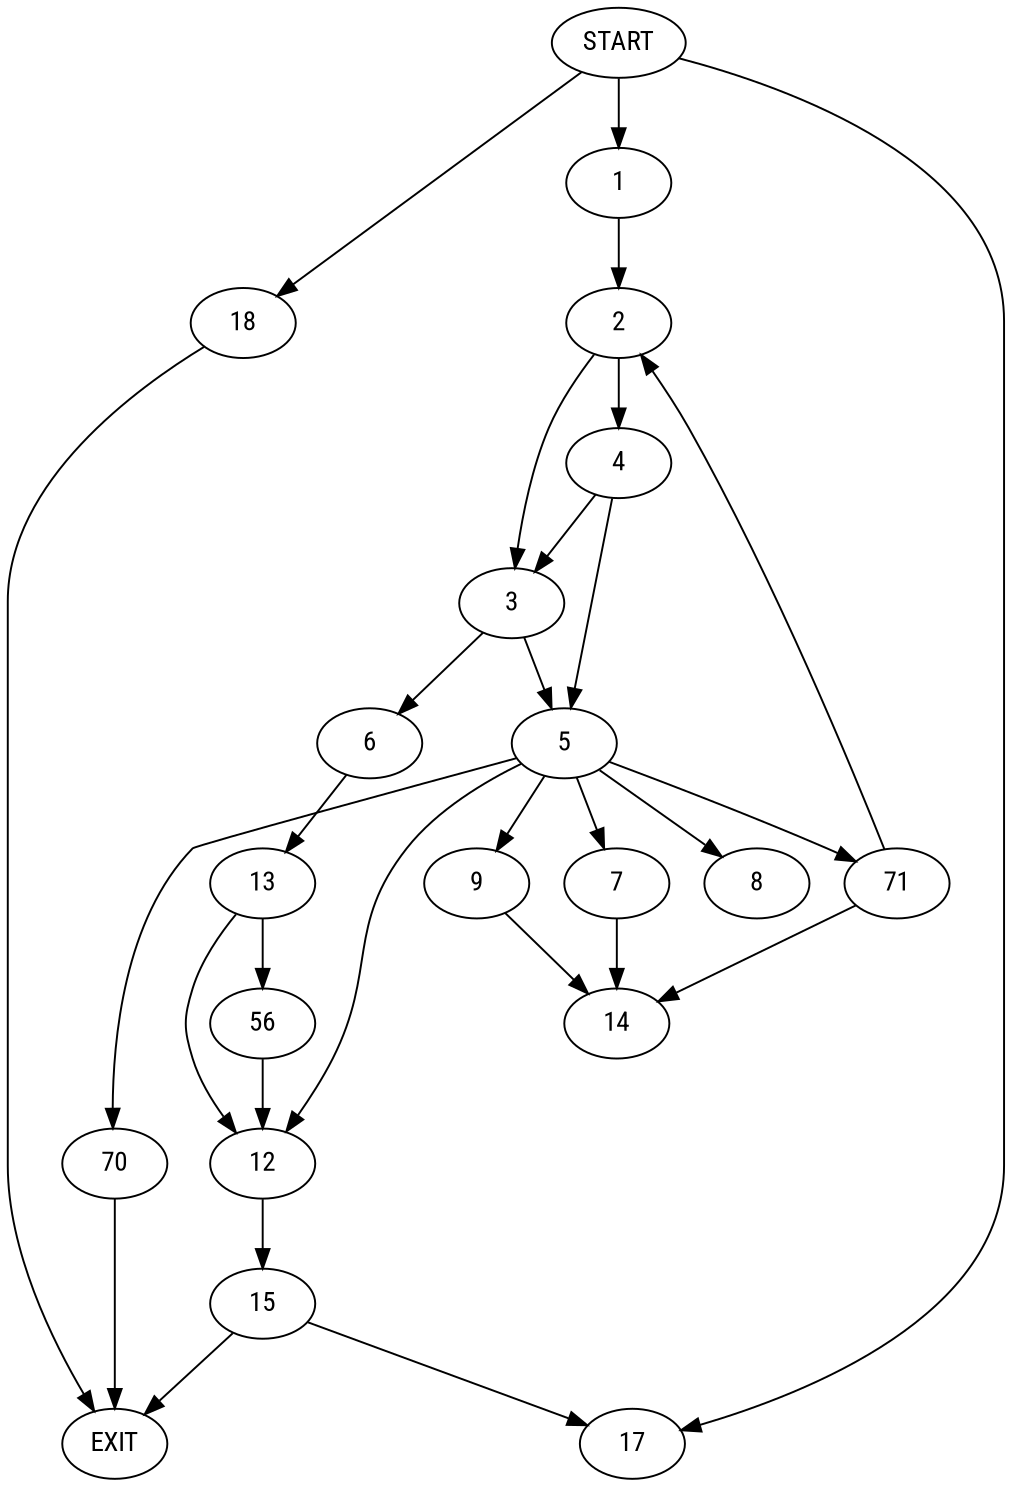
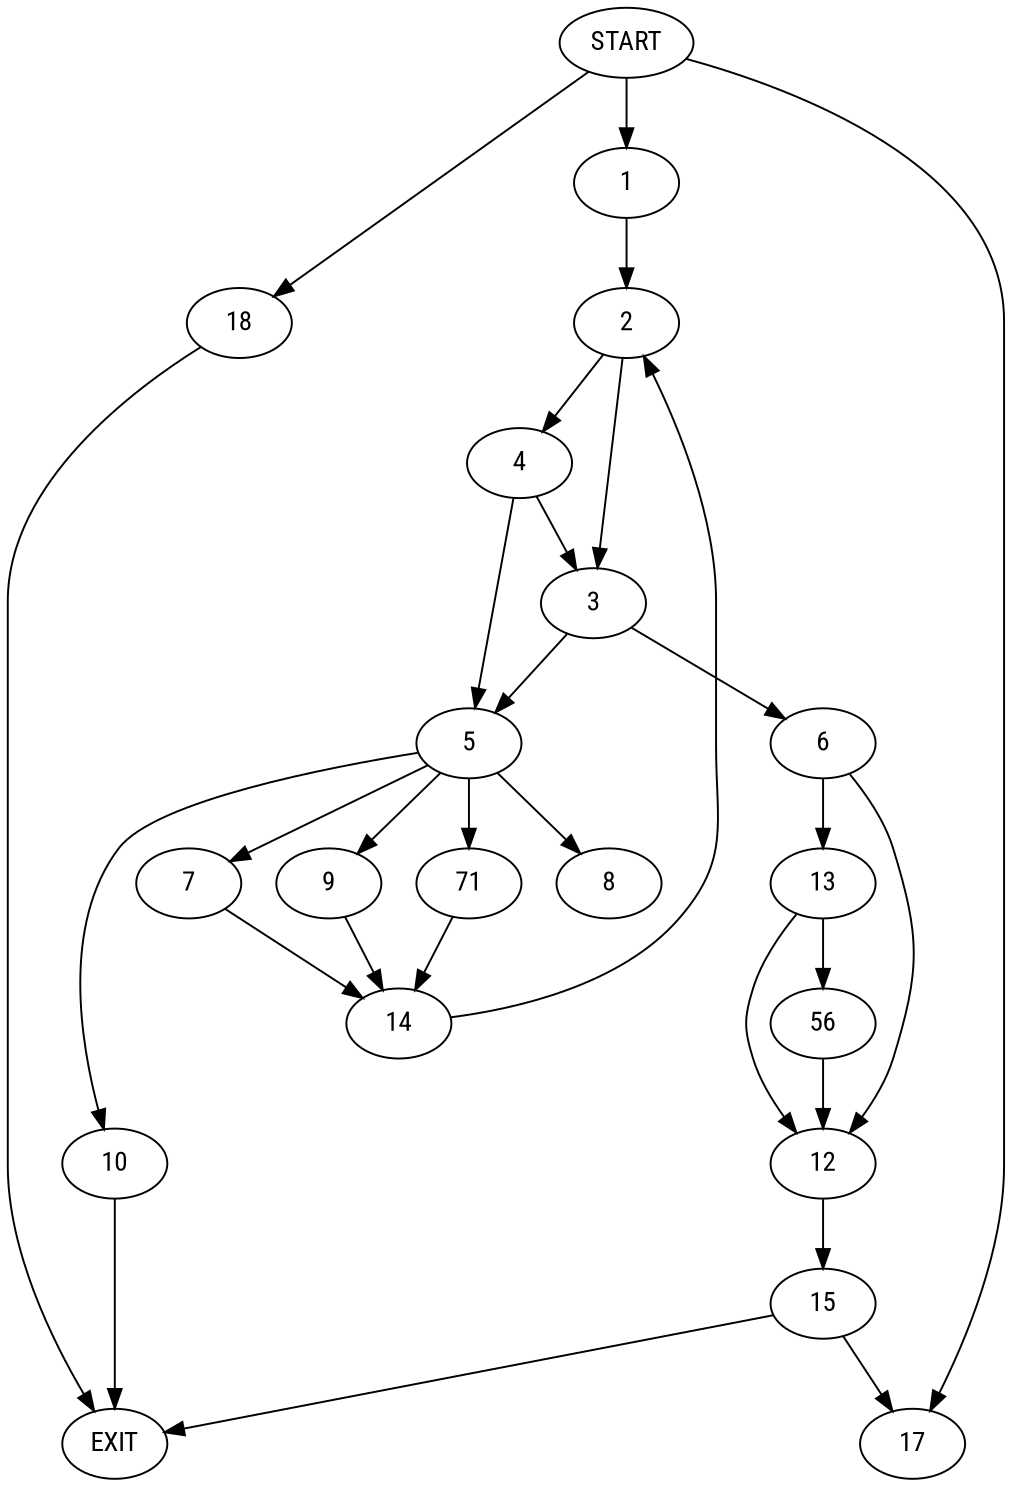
edge "71" -> "2": now "14" -> "2"
edge "5" -> "12": now "6" -> "12"
node "70": label "70" -> "10"
